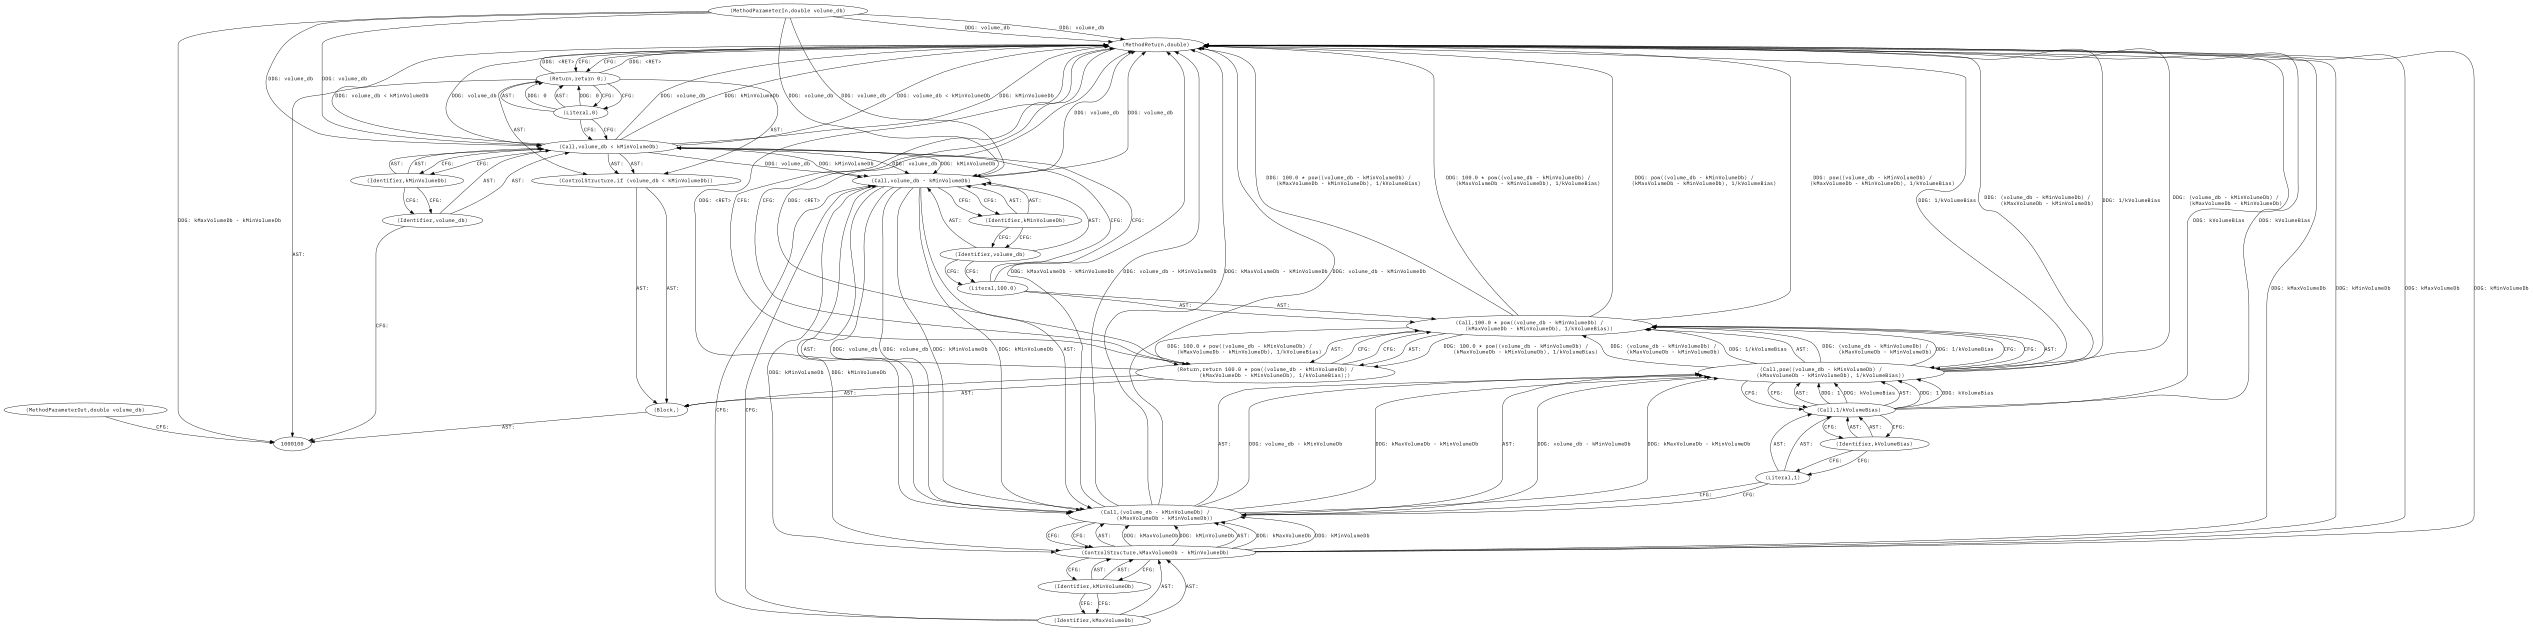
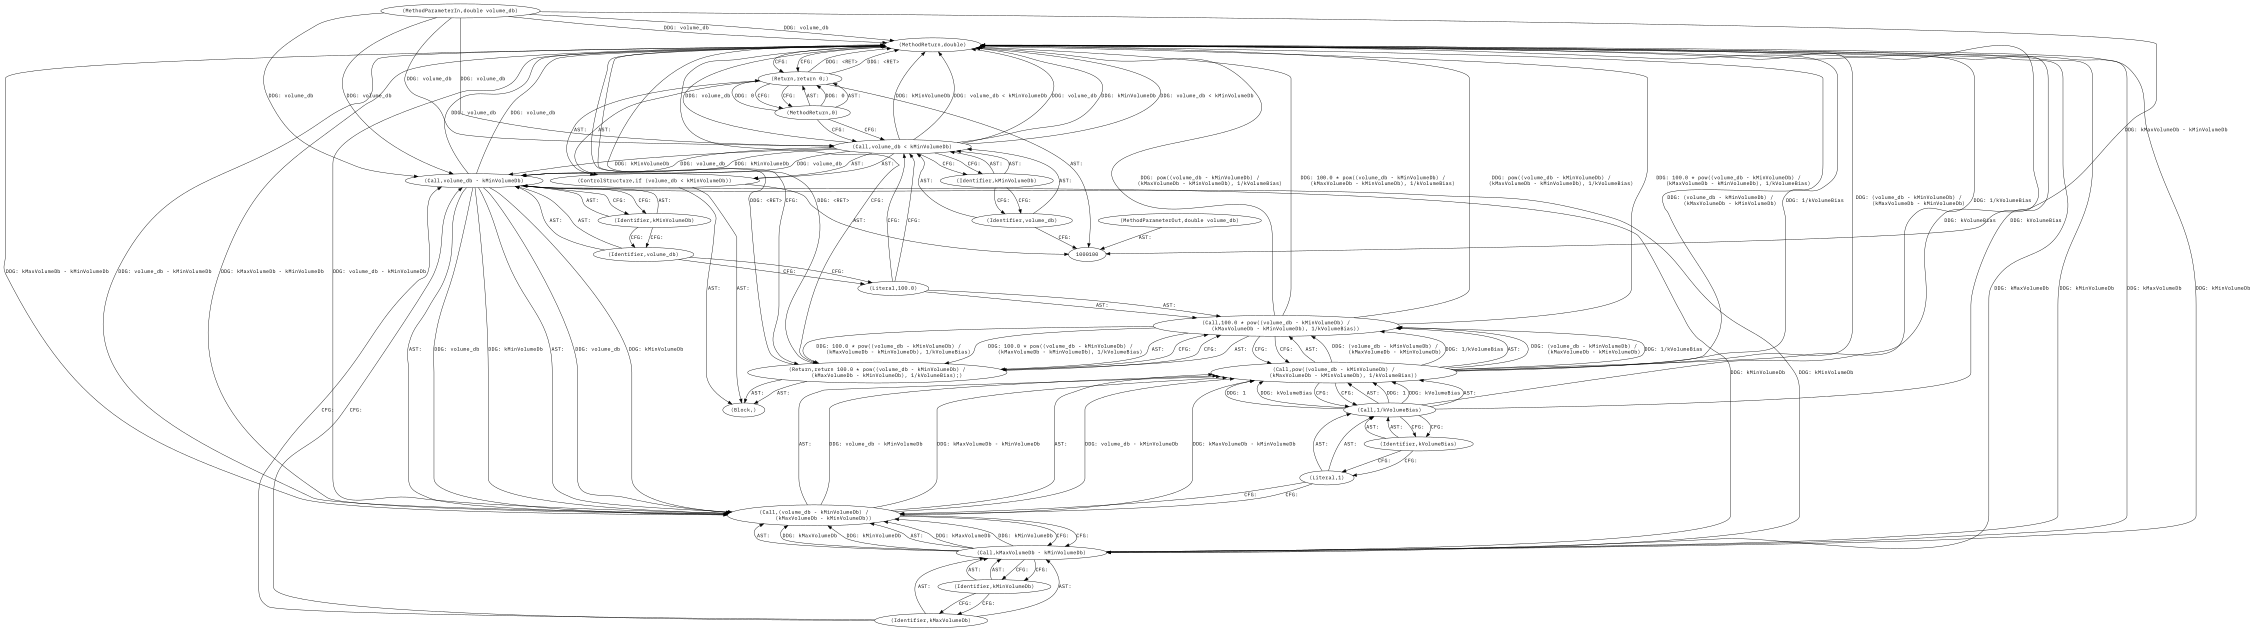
node "(Literal,0)": label "(Literal,0)" -> "(MethodReturn,0)"
edge "(MethodParameterOut,double volume_db)" -> "1000100": label "CFG: " -> "AST: "
edge "(Block,)" -> "1000100": now "(ControlStructure,if (volume_db < kMinVolumeDb))" -> "1000100"
node "(ControlStructure,kMaxVolumeDb - kMinVolumeDb)": label "(ControlStructure,kMaxVolumeDb - kMinVolumeDb)" -> "(Call,kMaxVolumeDb - kMinVolumeDb)"
